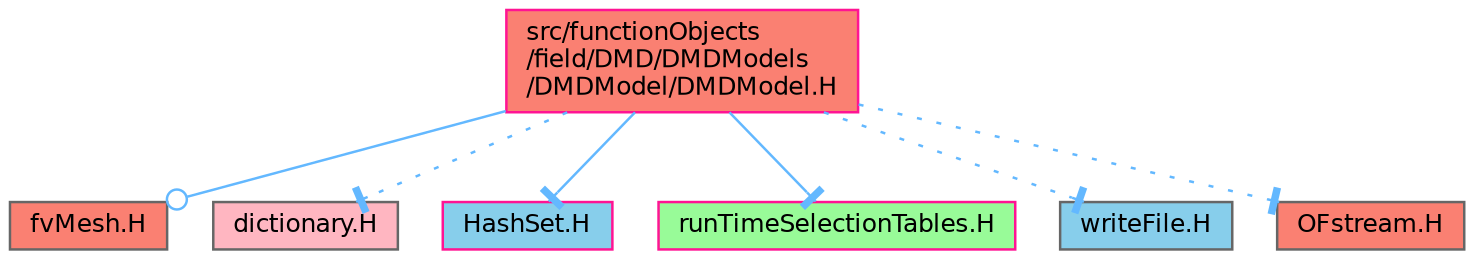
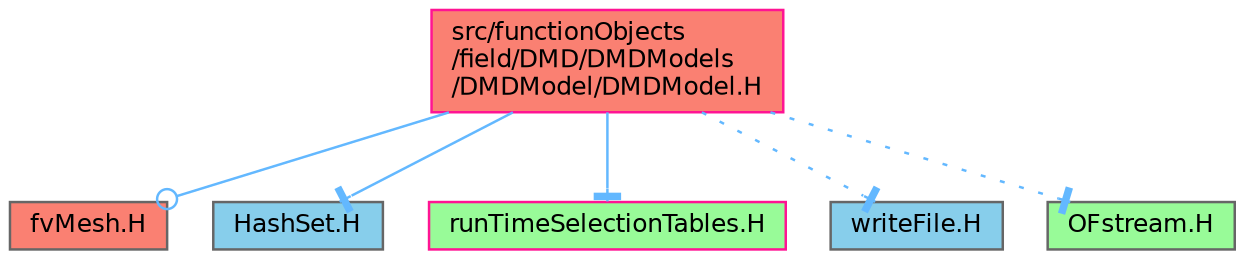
node "dictionary.H": removed
node "HashSet.H": color deeppink -> gray40
node "OFstream.H": fillcolor salmon -> palegreen
